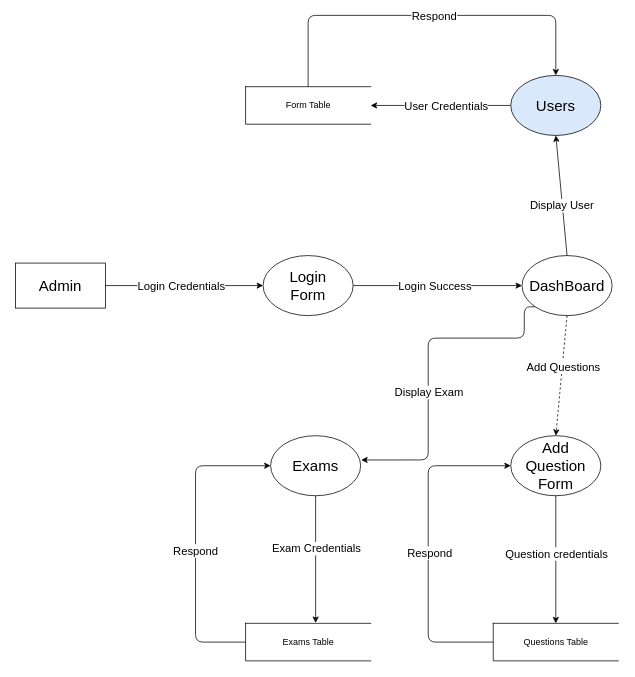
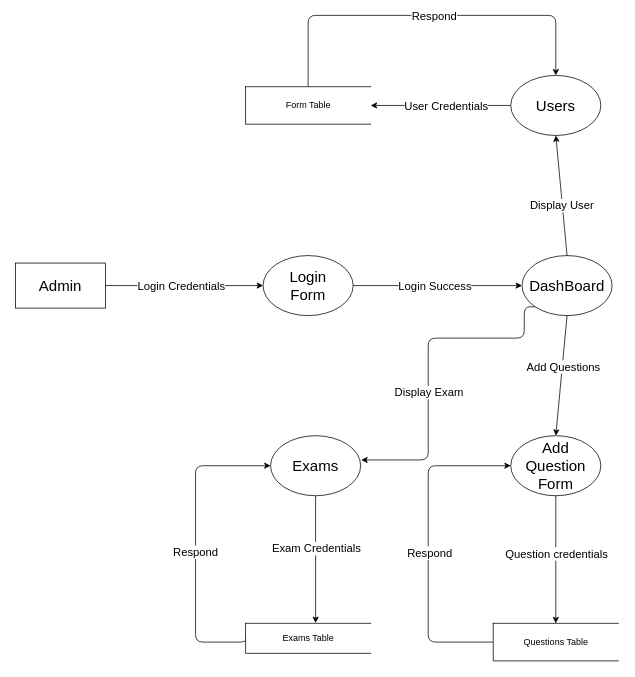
node "Users": fillcolor #dae8fc -> #ffffff
edge "DashBoard" -> "Add Question Form": style dashed -> solid
node "Exams Table": size 125x38 -> 125x30
